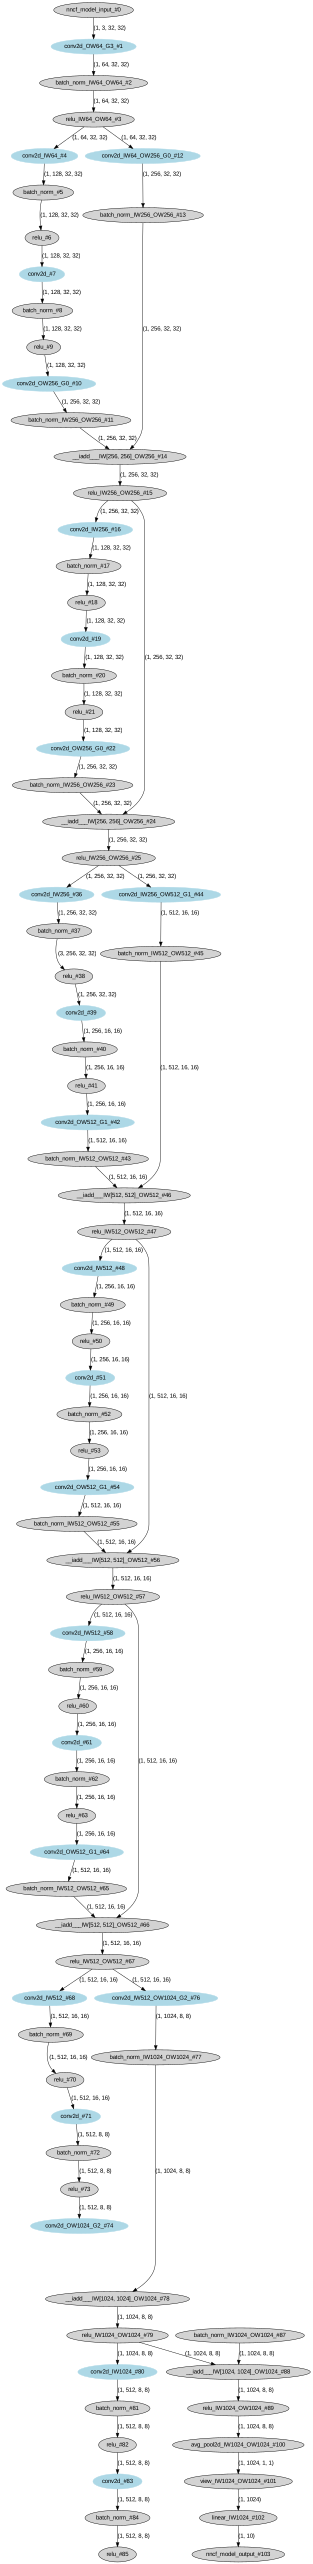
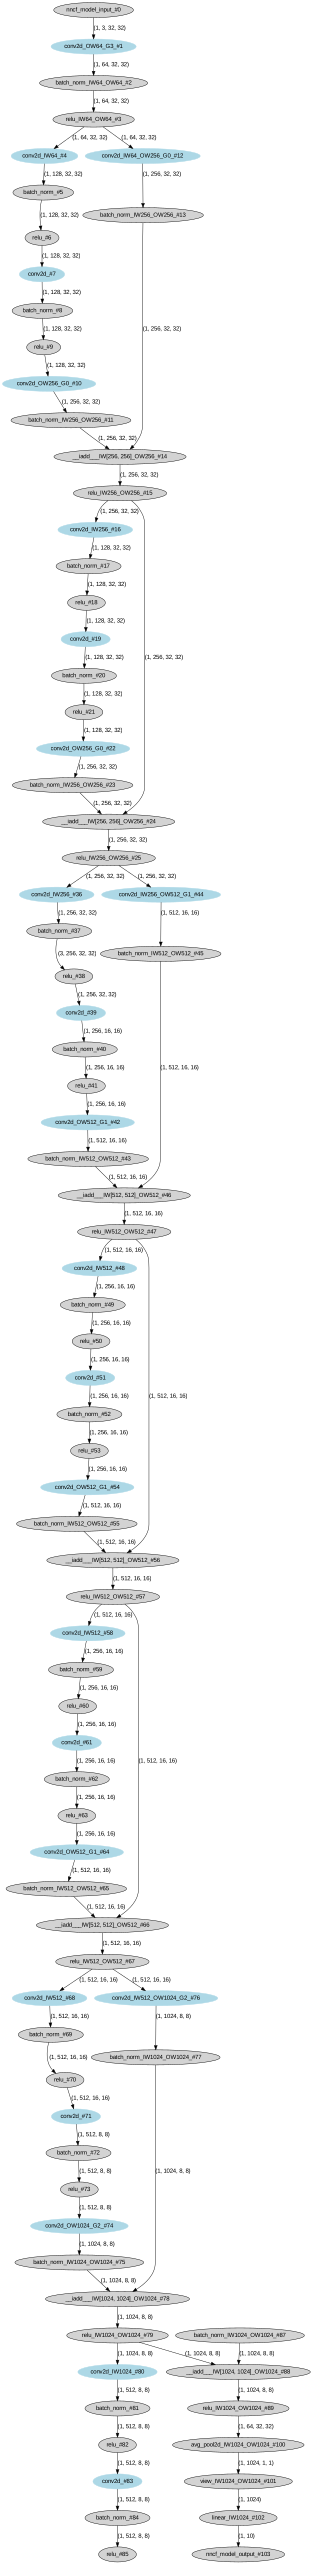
node "batch_norm_IW1024_OW1024_#75": added
edge "relu_IW1024_OW1024_#89" -> "avg_pool2d_IW1024_OW1024_#100": label "(1, 1024, 8, 8)" -> "(1, 64, 32, 32)"
